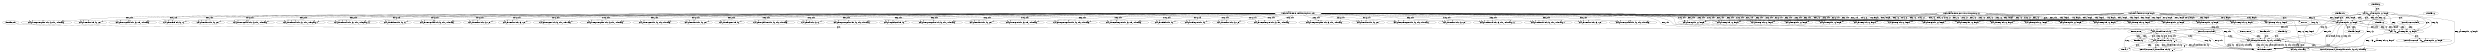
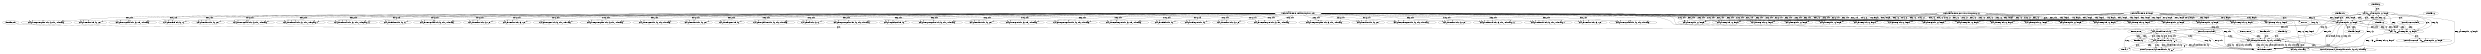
node "(MethodParameterIn,sunrpc length)": label "(MethodParameterIn,sunrpc length)" -> "(MethodParameterIn,int length)"
edge "(MethodParameterIn,netdissect_options *ndo)" -> "(Call,parserddires(ndo, dp))": removed, label "DDG: ndo"
node "(ControlStructure,if (parserddires(ndo, dp) != 0))": label "(ControlStructure,if (parserddires(ndo, dp) != 0))" -> "(ControlStructure,if (parsestatfs(ndo, dp) != 0))"
